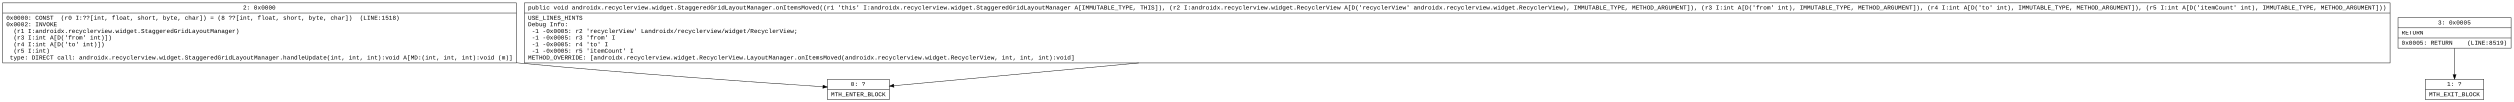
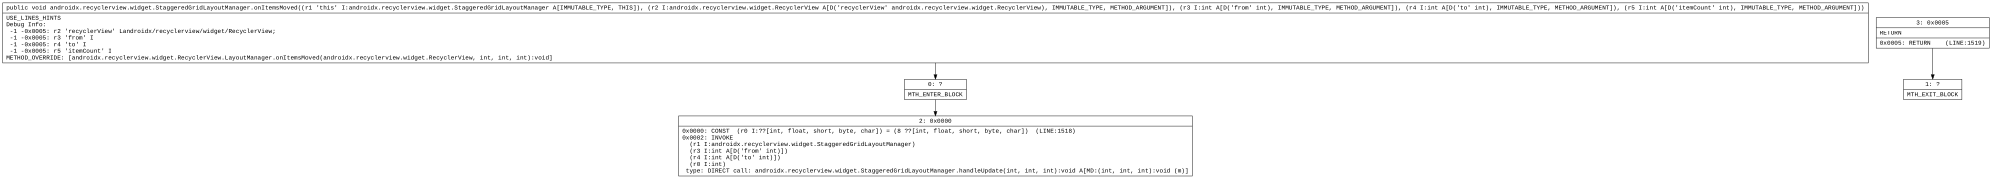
node "3: 0x0005": text "0x0005: RETURN    (LINE:8519)" -> "0x0005: RETURN    (LINE:1519)"
node "2: 0x0000": text "(r5 I:int)" -> "(r0 I:int)"
edge "2: 0x0000" -> "0: ?": reversed
